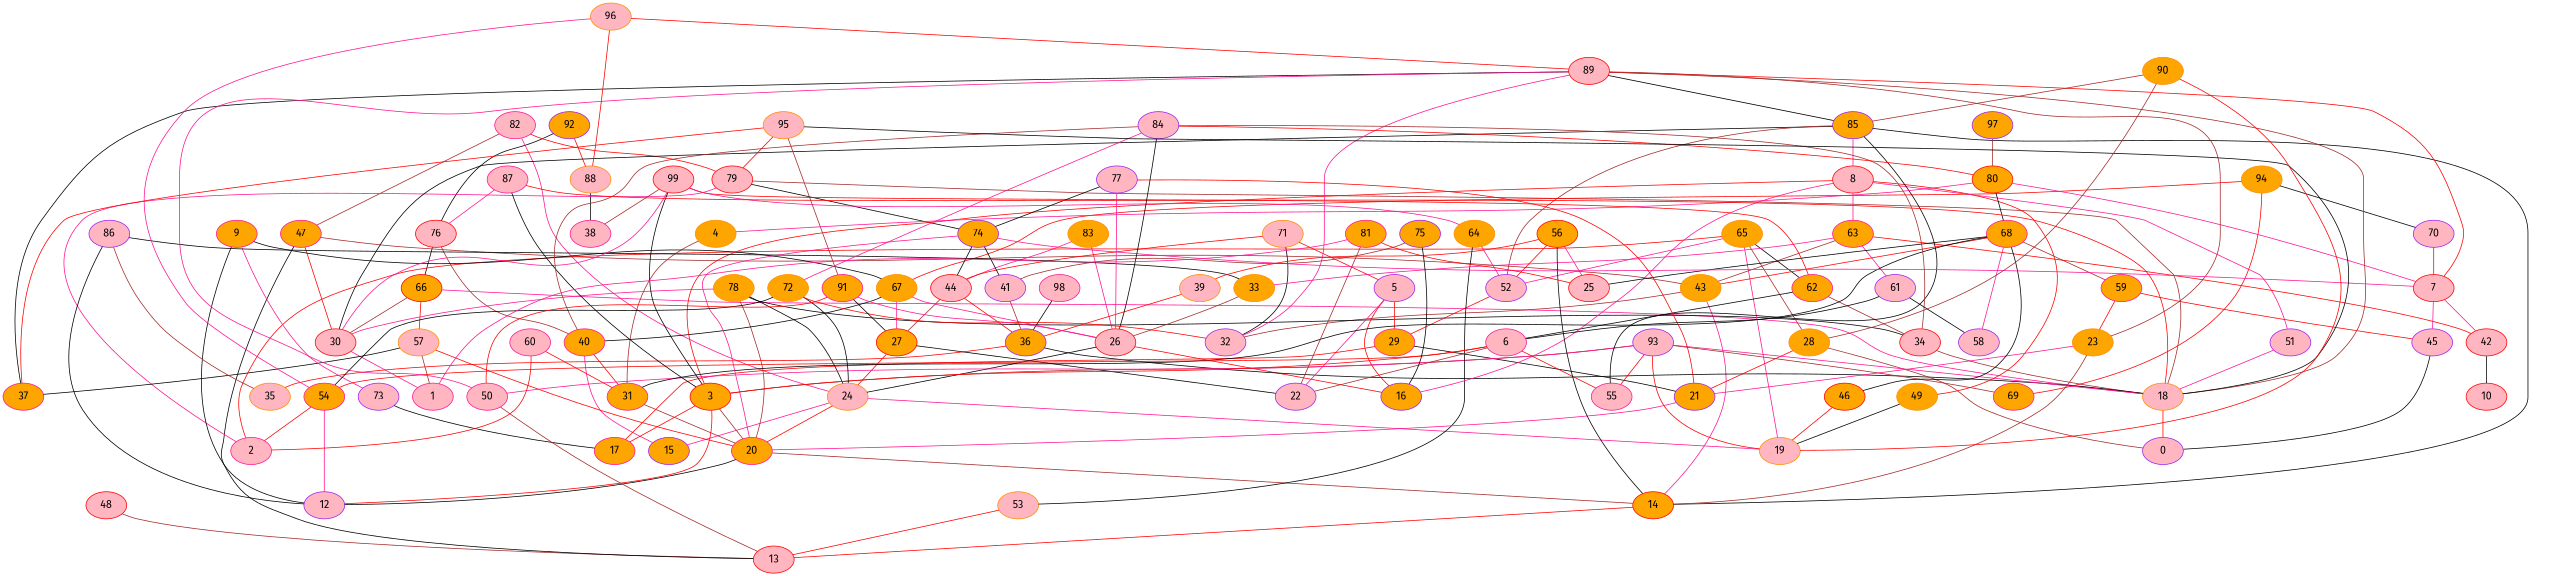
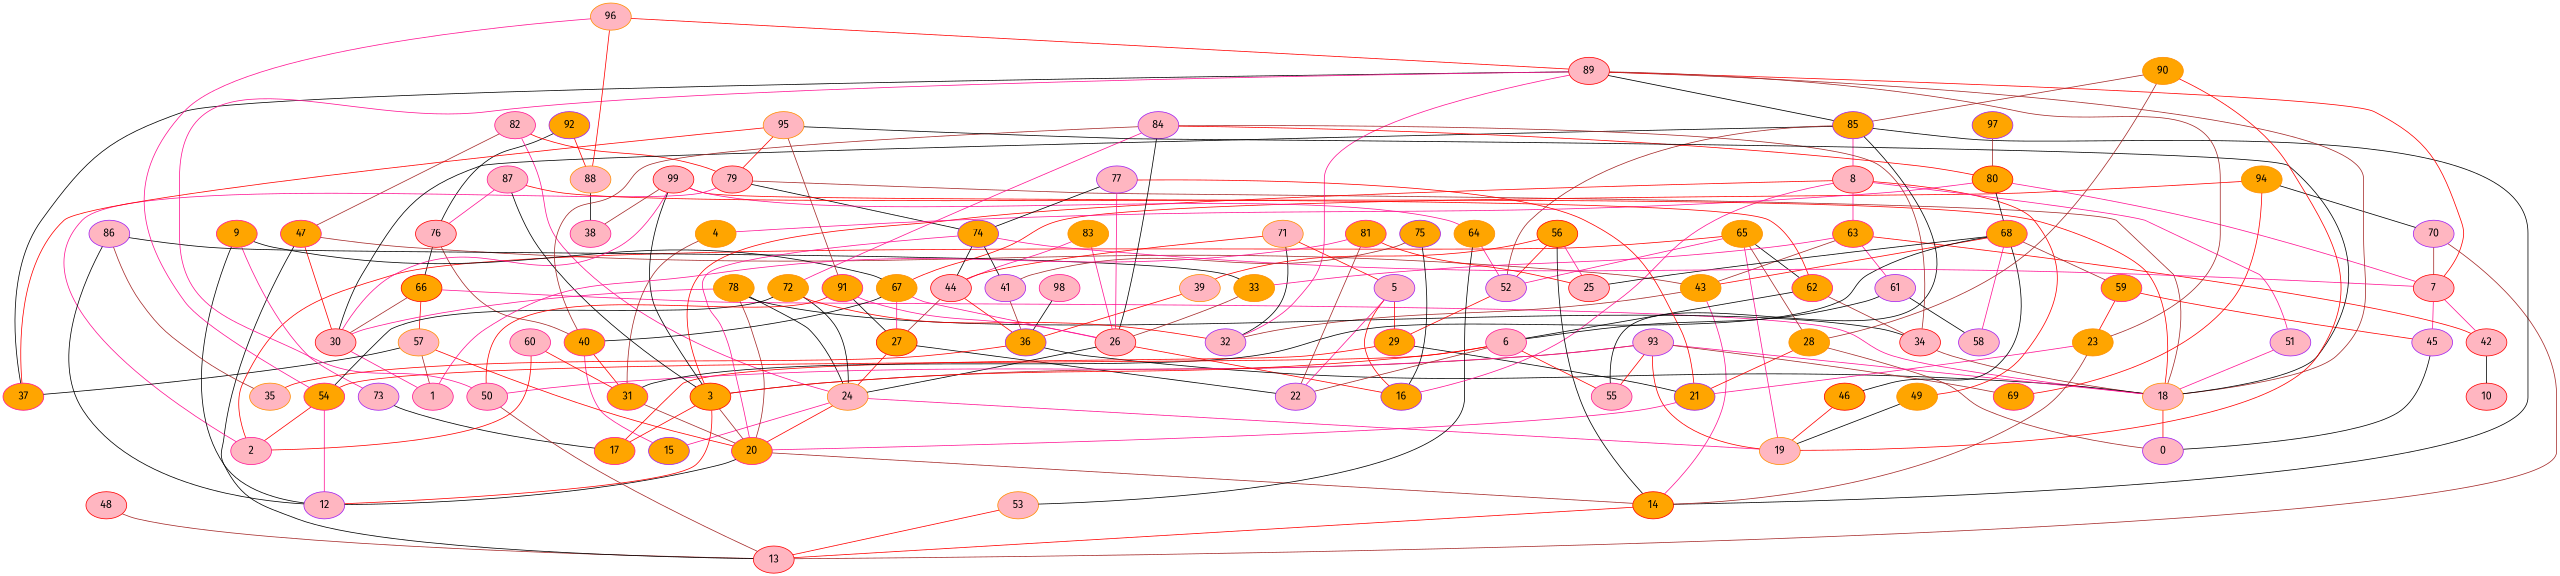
edge "70" -- "13": added
